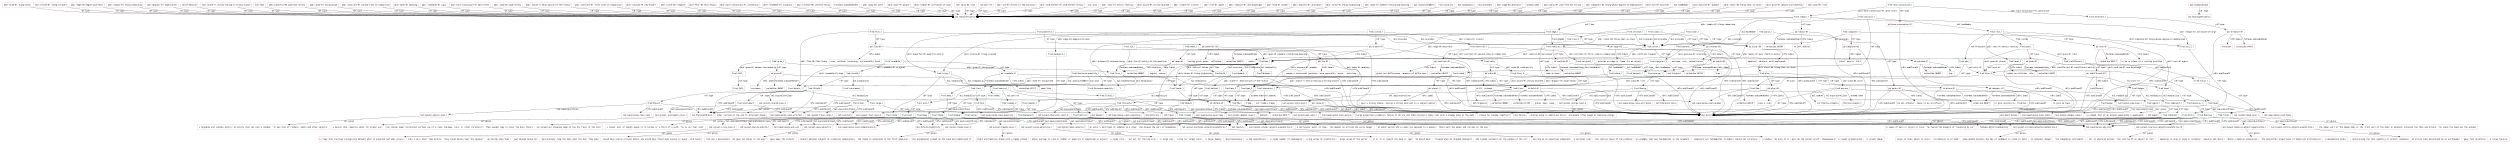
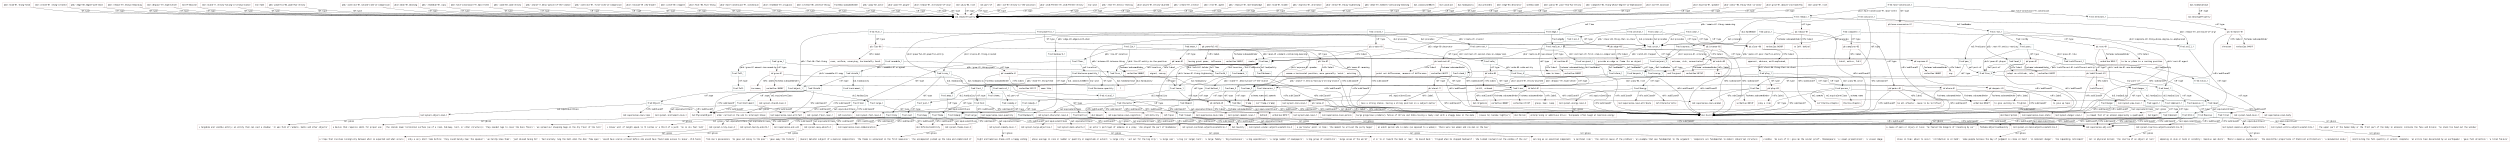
node "pblr:grow-01.thing-grown": removed
node "dul:hasMember": removed
node "fred:floor_1": added
